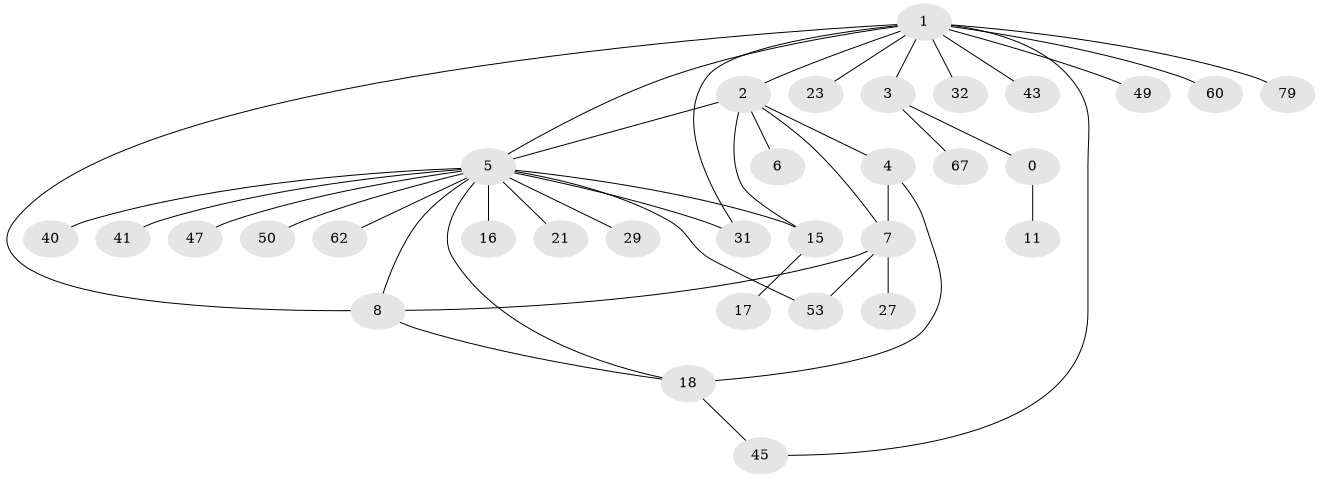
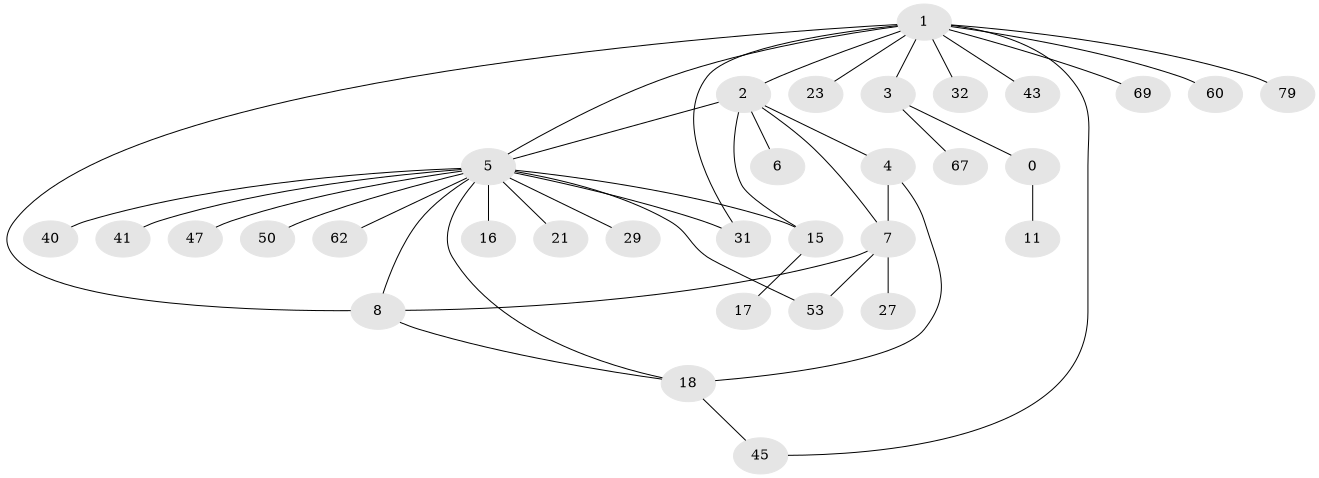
node "49": label "49" -> "69"
